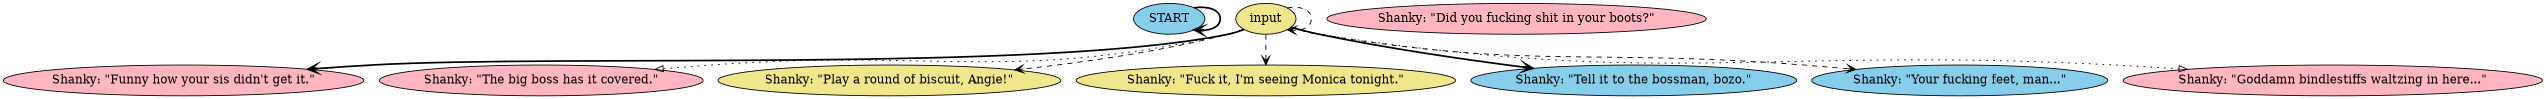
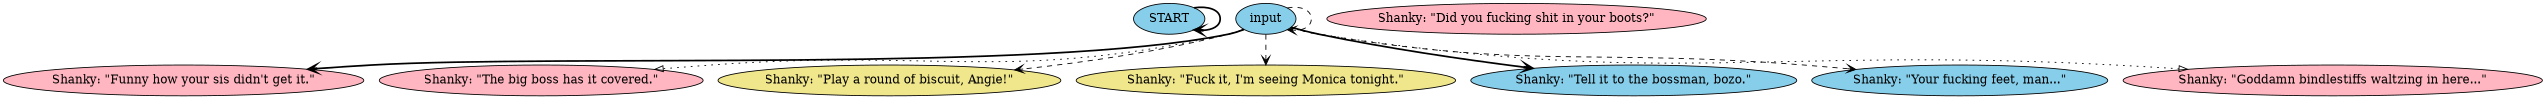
node "input": fillcolor khaki -> skyblue
